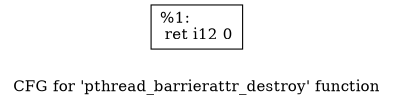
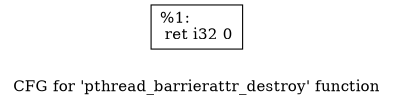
node "%1:": text "ret i12 0" -> "ret i32 0"
